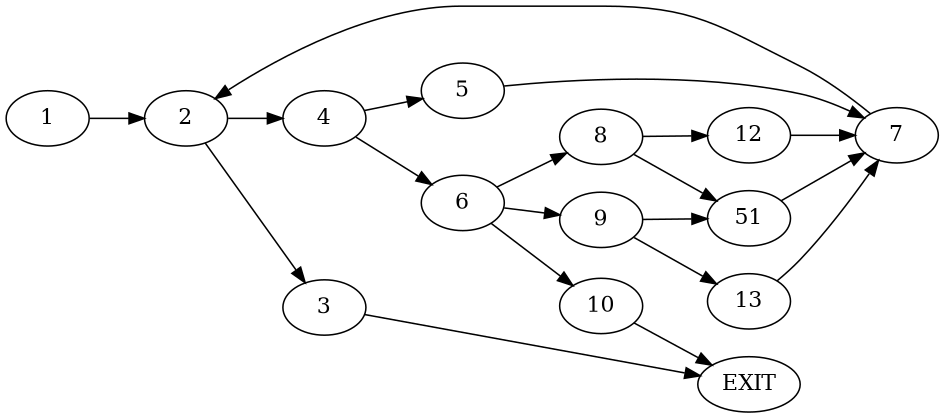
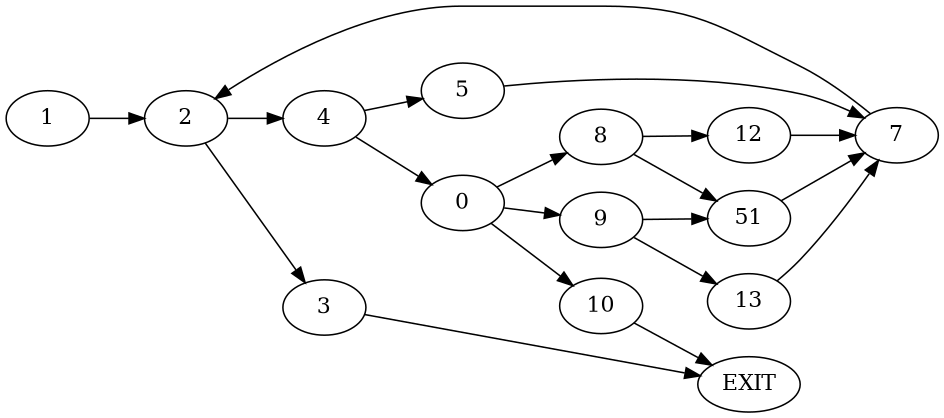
node "6": label "6" -> "0"
